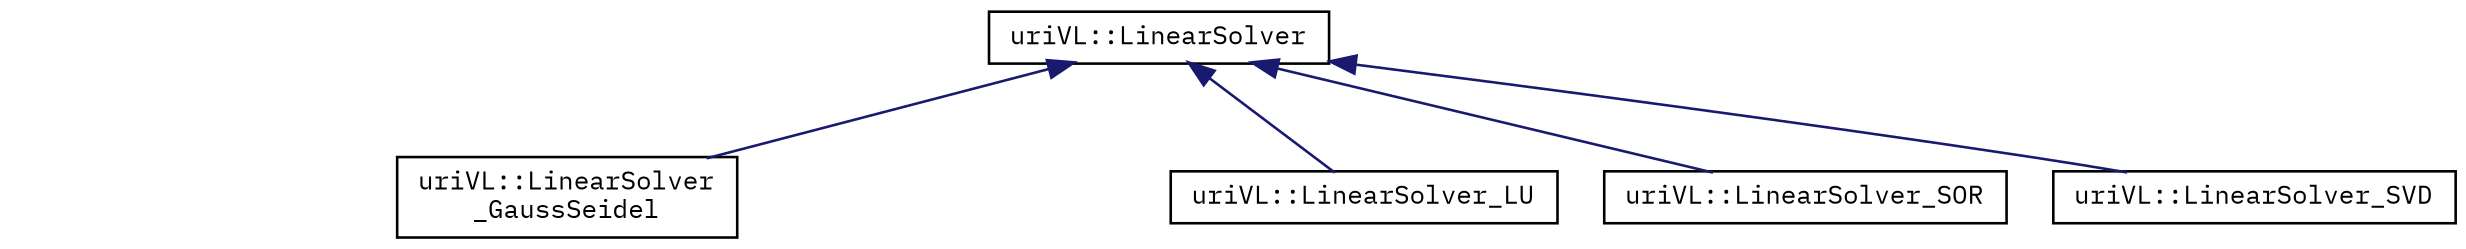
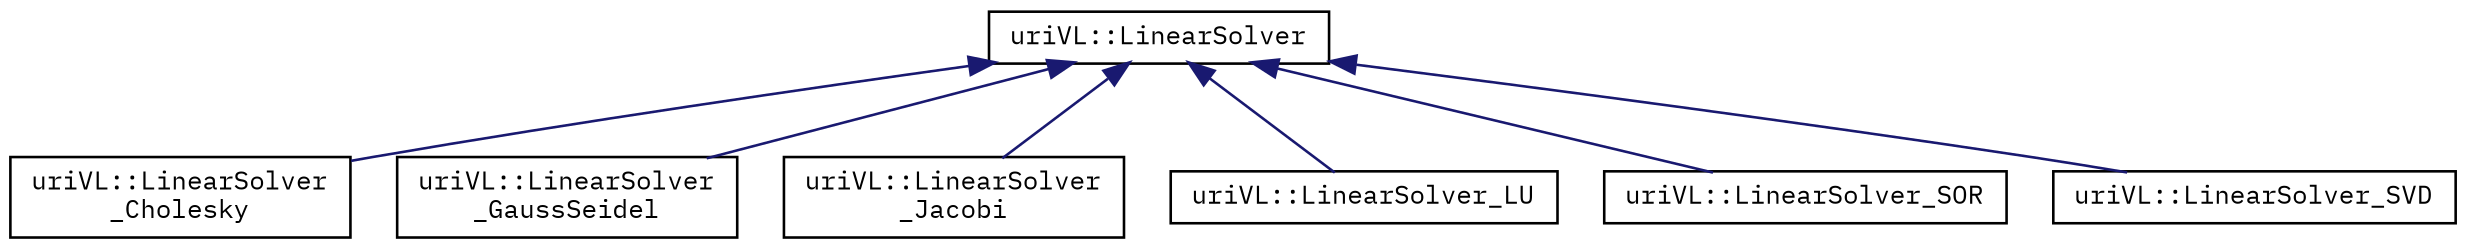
node "uriVL::LinearSolver _Cholesky": added
node "uriVL::LinearSolver _Jacobi": added
